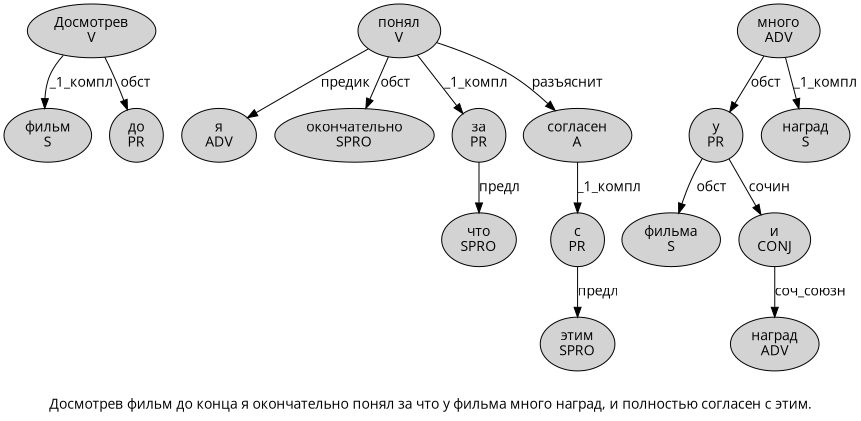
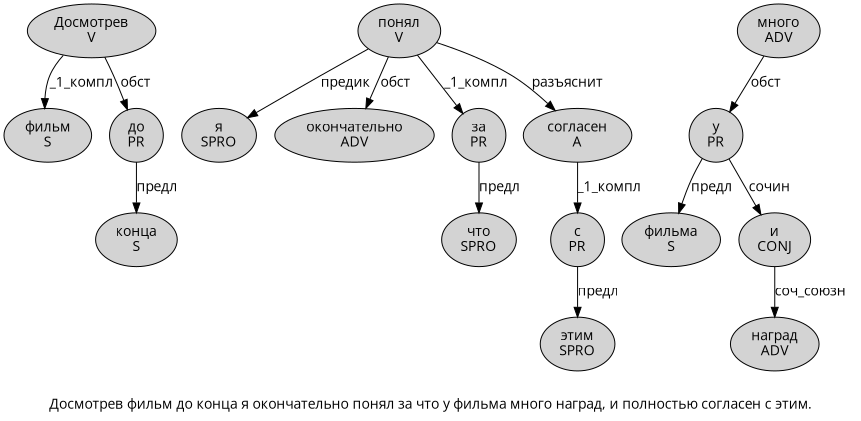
node "я ADV": label "я ADV" -> "я SPRO"
node "окончательно SPRO": label "окончательно SPRO" -> "окончательно ADV"
node "наград S": removed
edge "у PR" -> "фильма S": label "обст" -> "предл"
node "конца S": added
